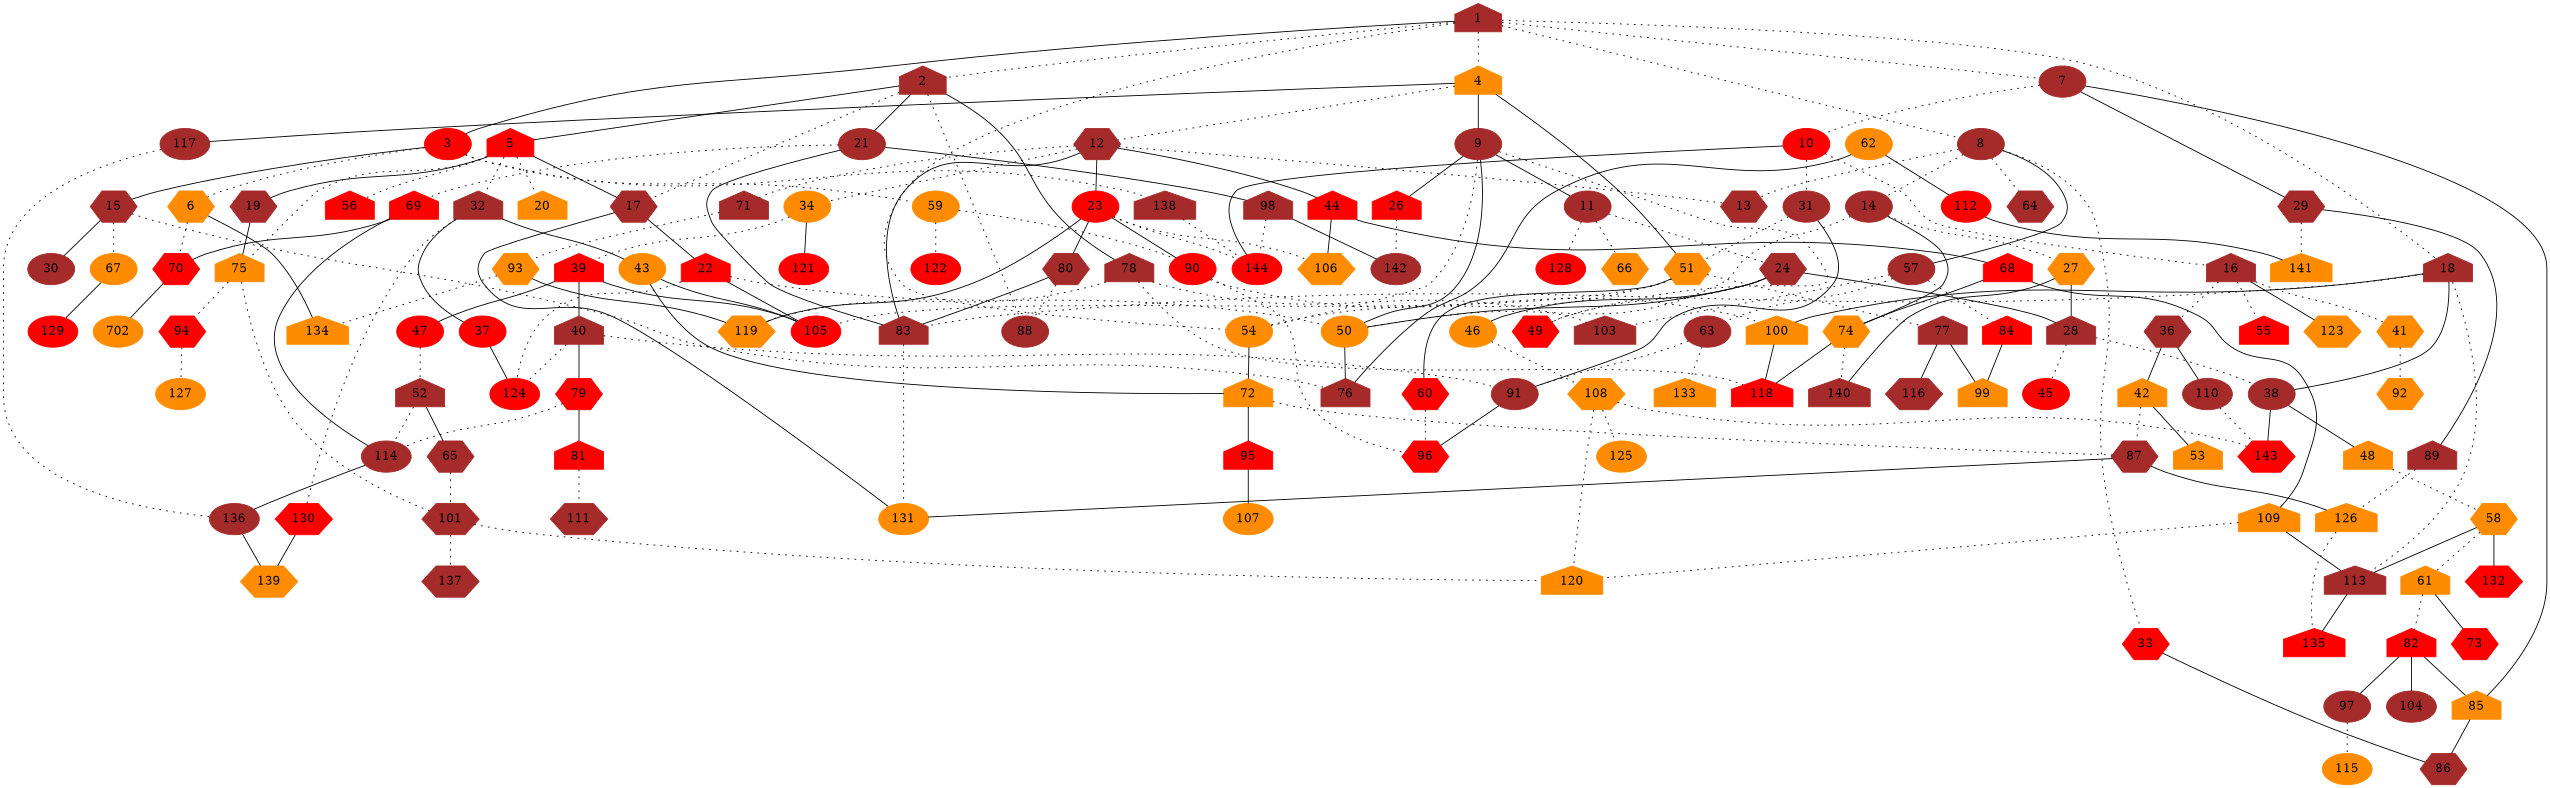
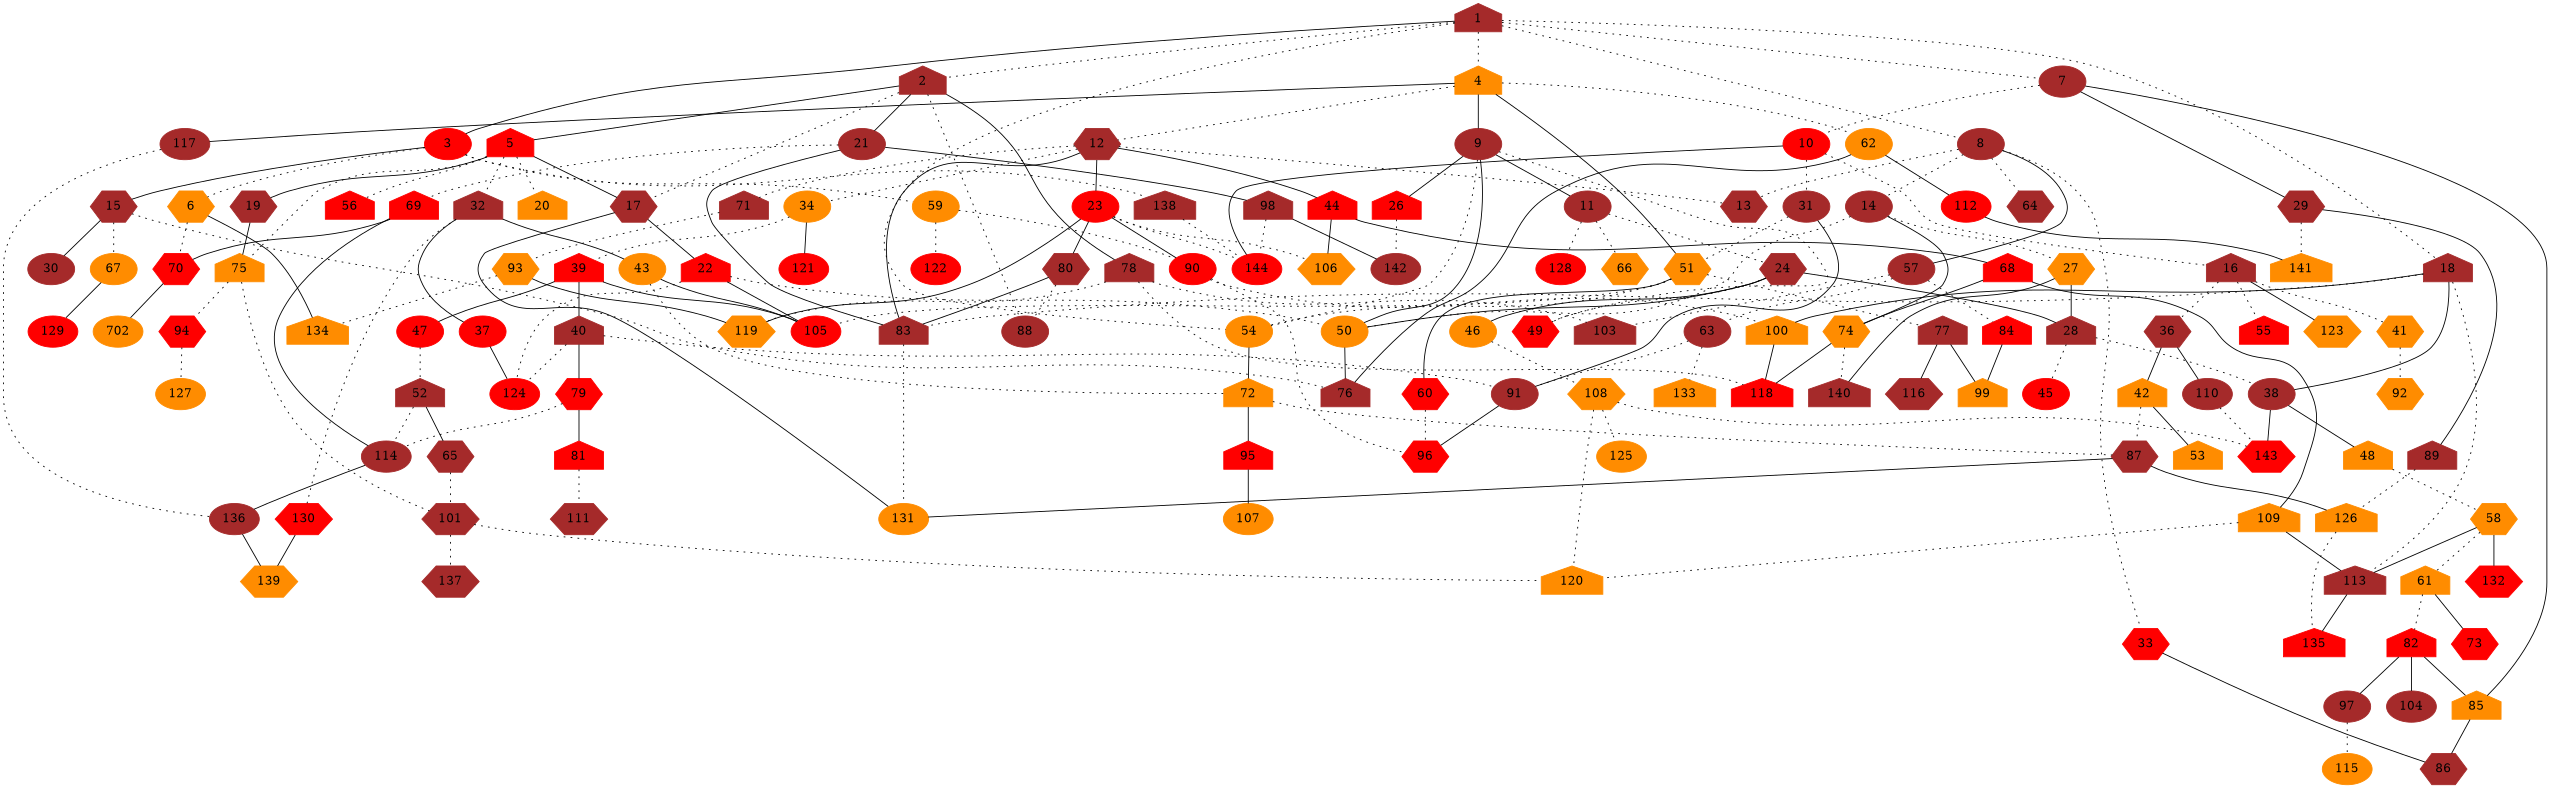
edge "4" -- "62": added
edge "43" -- "72": style solid -> dotted
